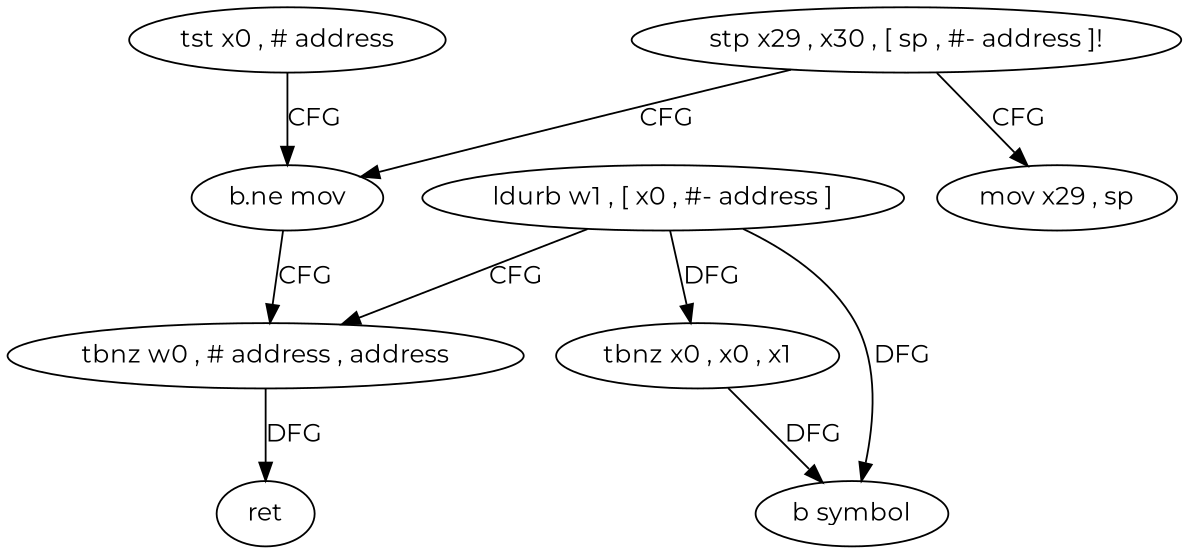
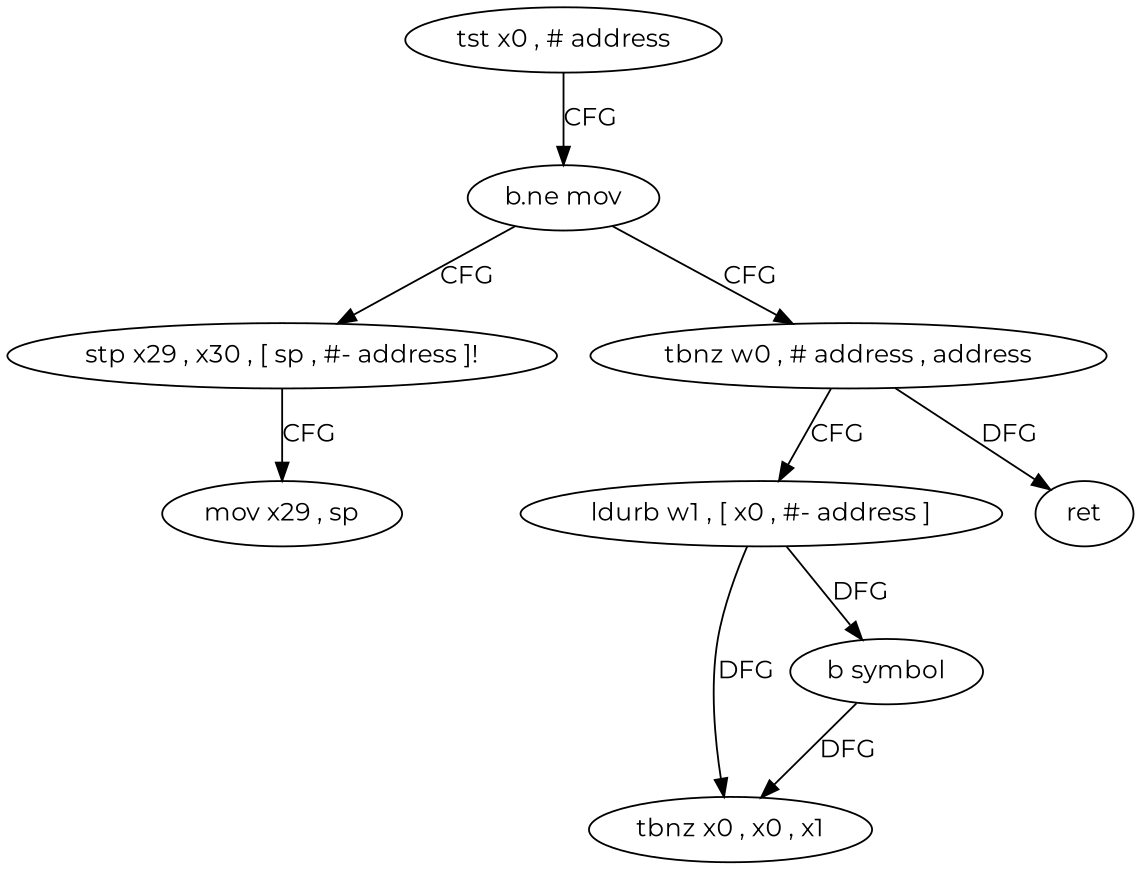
edge "stp x29 , x30 , [ sp , #- address ]!" -> "b.ne mov": reversed
edge "ldurb w1 , [ x0 , #- address ]" -> "tbnz w0 , # address , address": reversed
edge "tbnz x0 , x0 , x1" -> "b symbol": reversed
